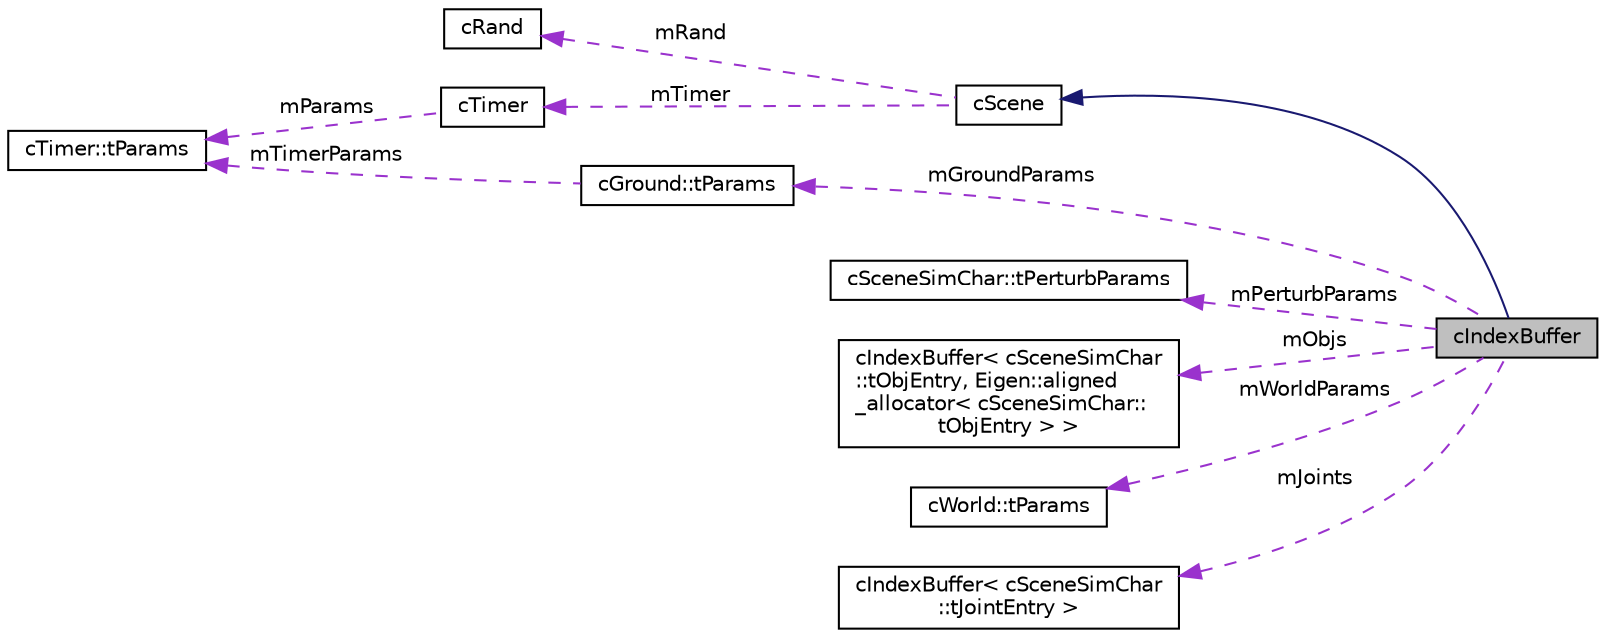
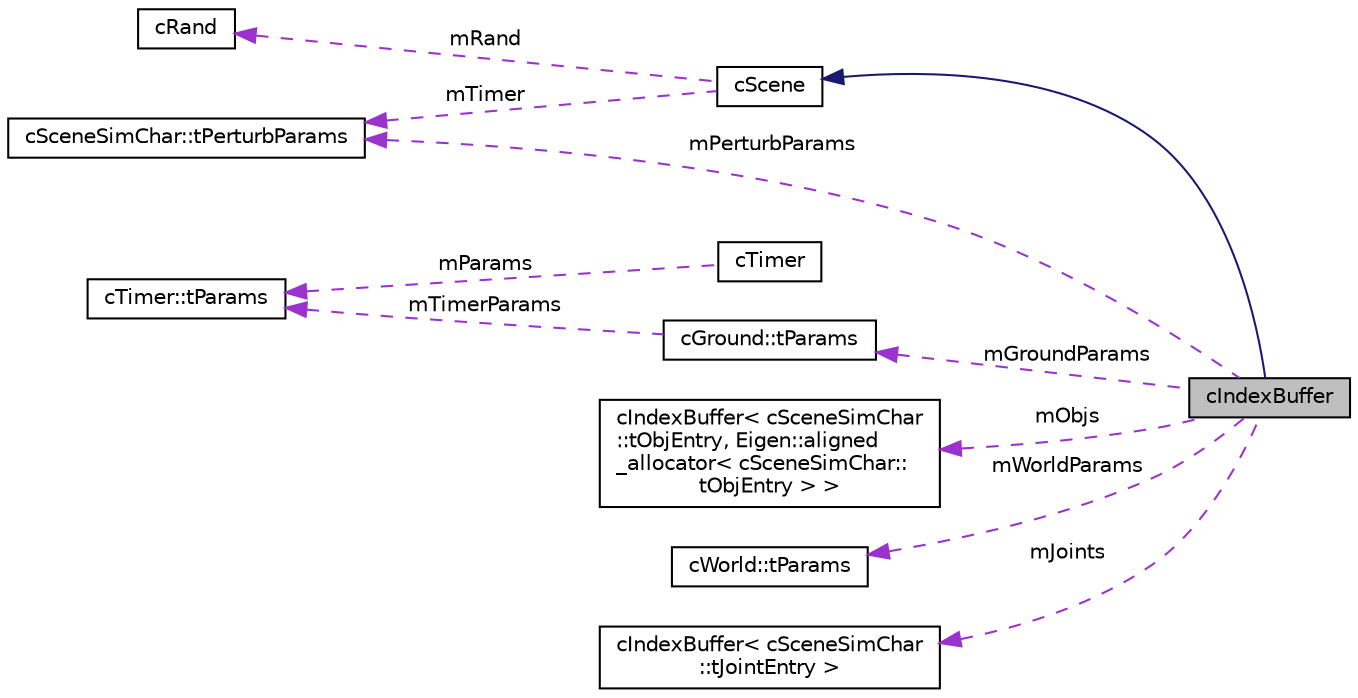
edge "cScene" -> "cTimer": now "cScene" -> "cSceneSimChar::tPerturbParams"
